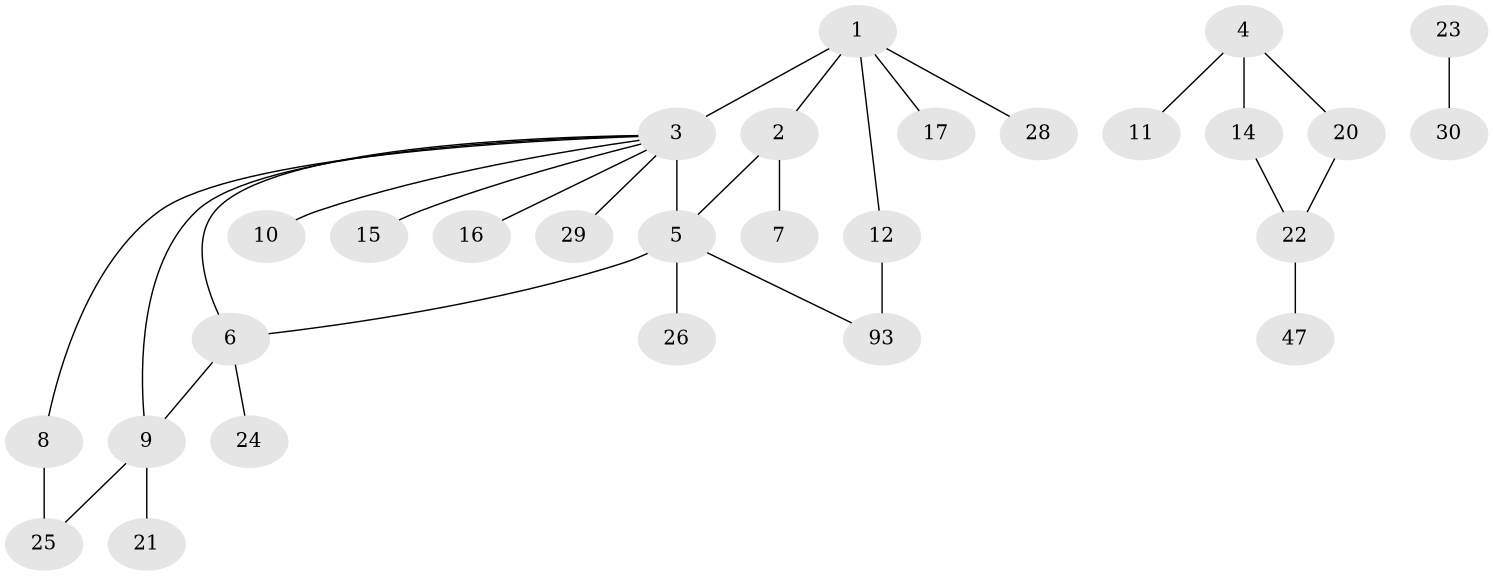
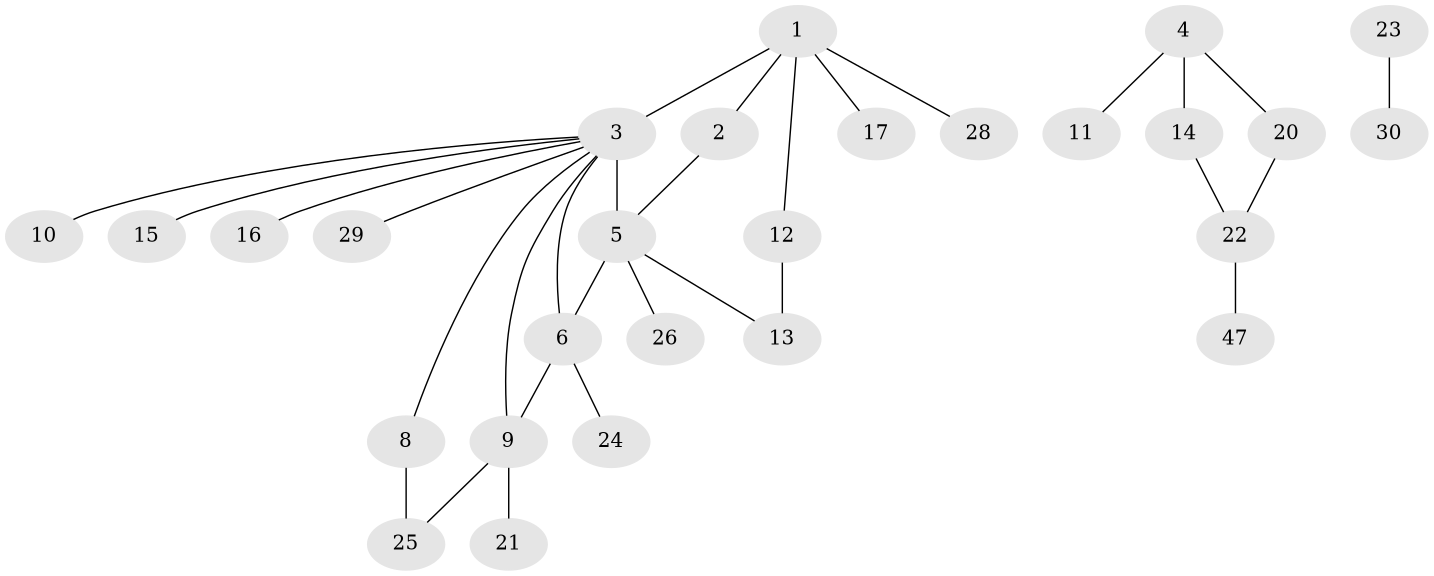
node "7": removed
node "93": label "93" -> "13"
